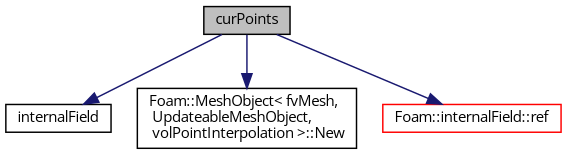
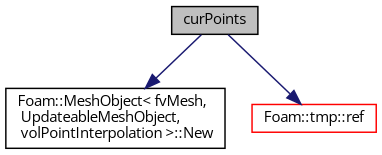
node "internalField": removed
node "Foam::internalField::ref": label "Foam::internalField::ref" -> "Foam::tmp::ref"
